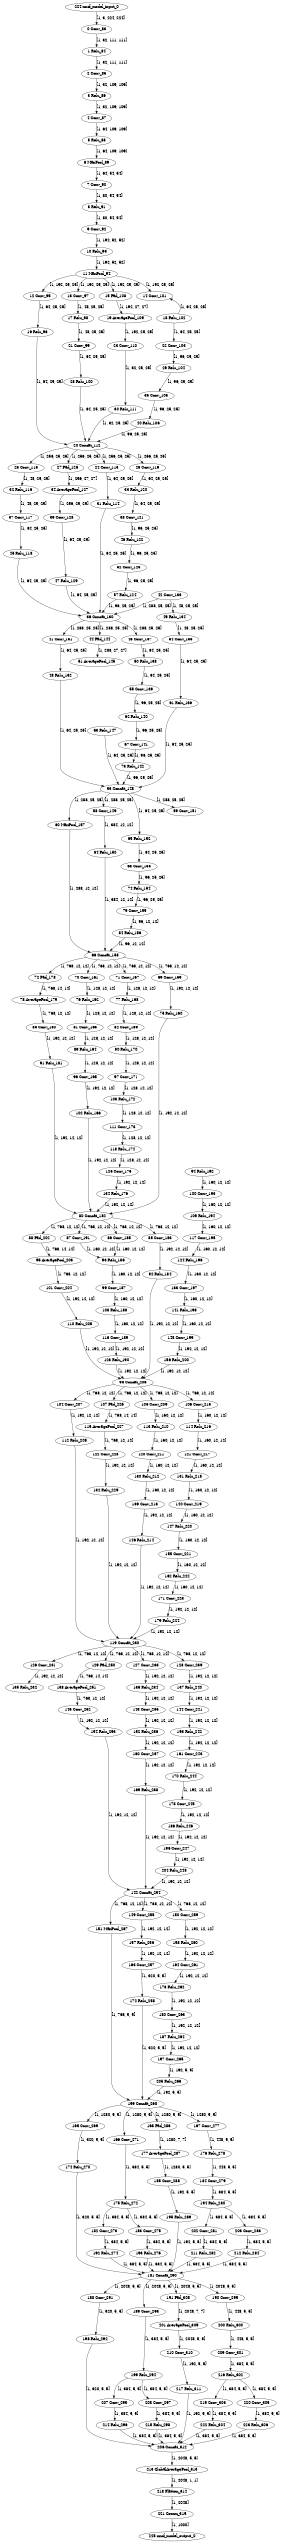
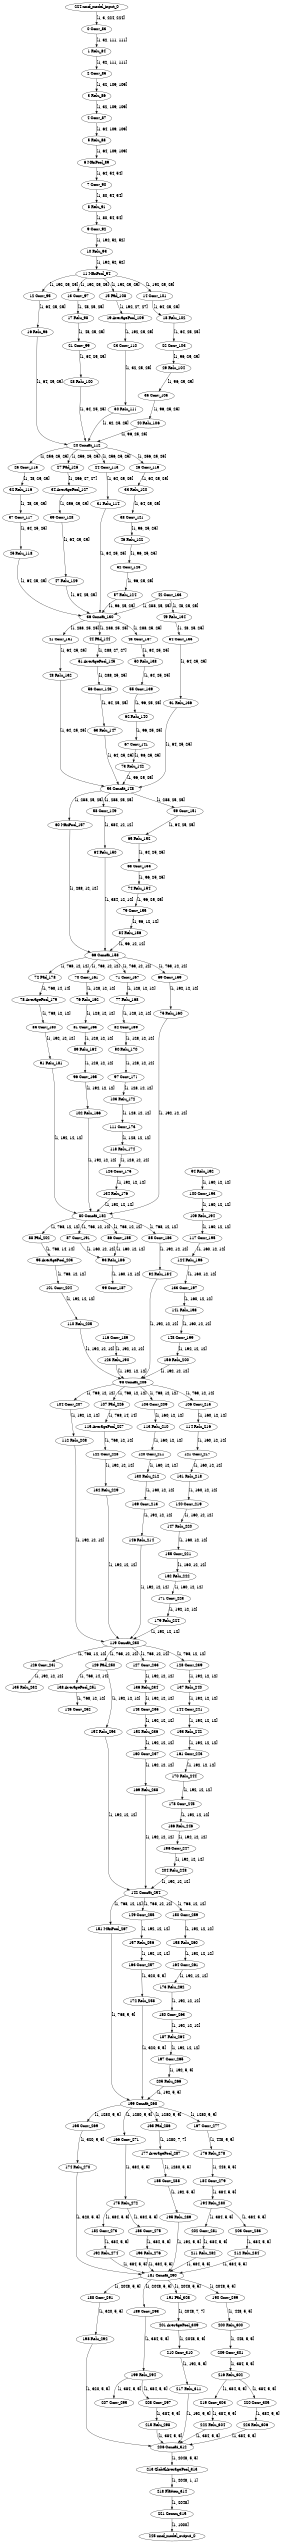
edge "18 Relu_102" -> "14 Conv_101": reversed
node "56 Conv_146": added
edge "53 Concat_148" -> "65 Relu_152": now "59 Conv_151" -> "65 Relu_152"
node "108 Relu_188": removed
edge "145 Conv_252" -> "154 Relu_253": now "129 Pad_250" -> "154 Relu_253"
node "214 Relu_296": removed
